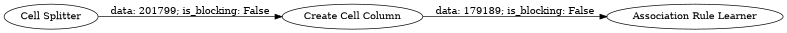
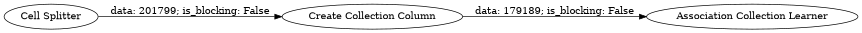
node "Create Cell Column": label "Create Cell Column" -> "Create Collection Column"
node "Association Rule Learner": label "Association Rule Learner" -> "Association Collection Learner"
